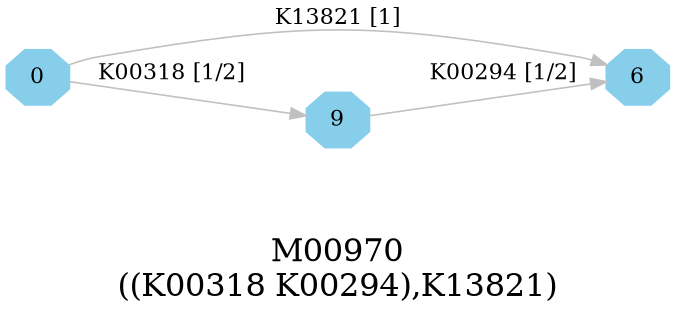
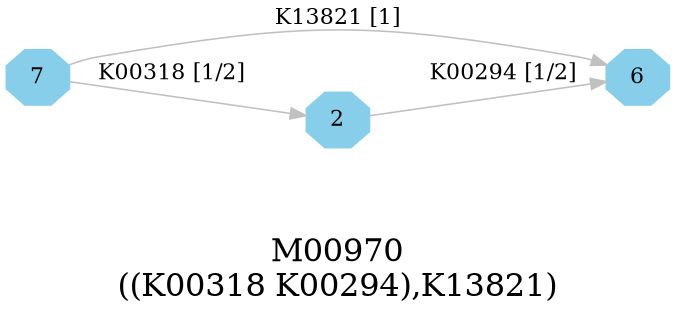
node "0": label "0" -> "7"
node "9": label "9" -> "2"
